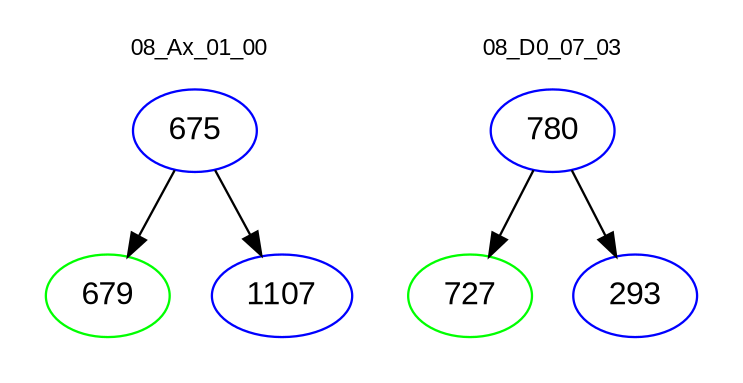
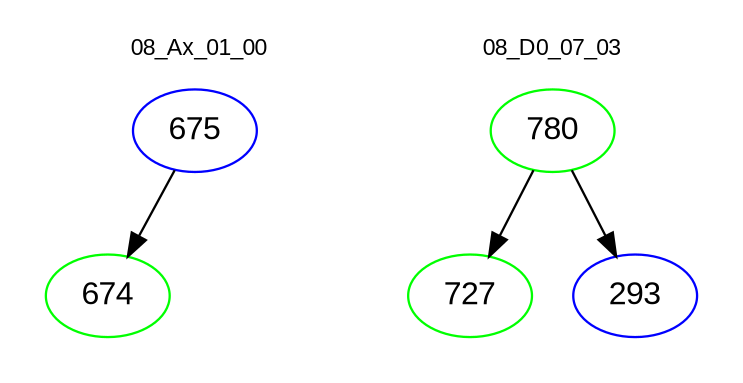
node "780": color blue -> green
node "679": label "679" -> "674"
node "1107": removed
